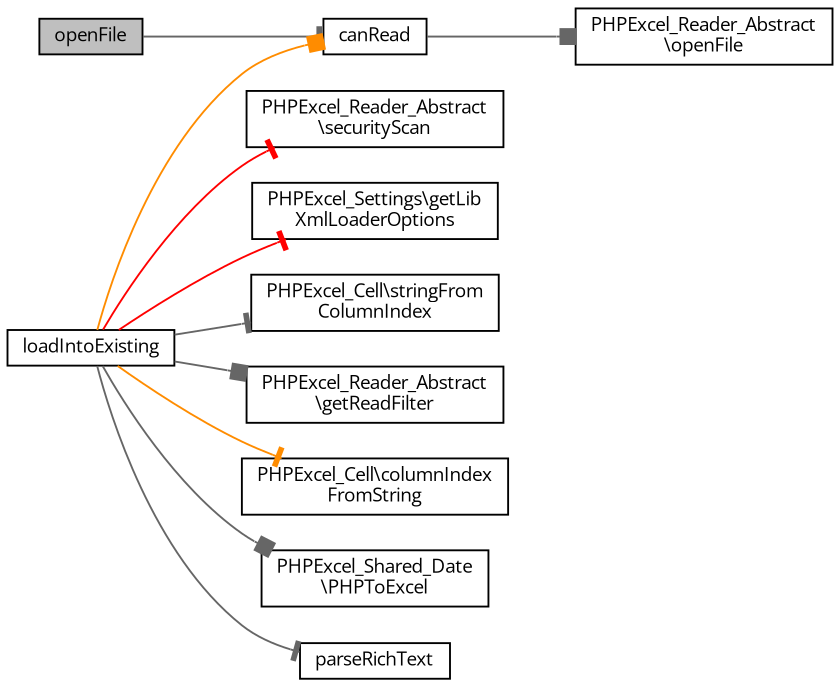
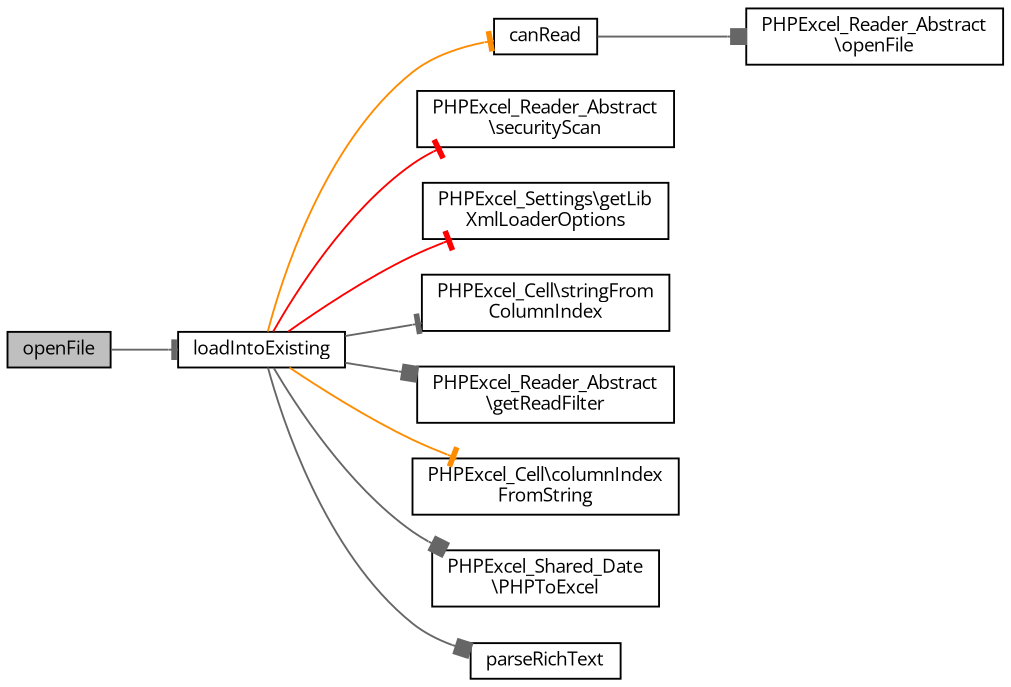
edge "openFile" -> "canRead": now "openFile" -> "loadIntoExisting"
edge "loadIntoExisting" -> "canRead": arrowhead box -> tee
edge "loadIntoExisting" -> "parseRichText": arrowhead tee -> box
